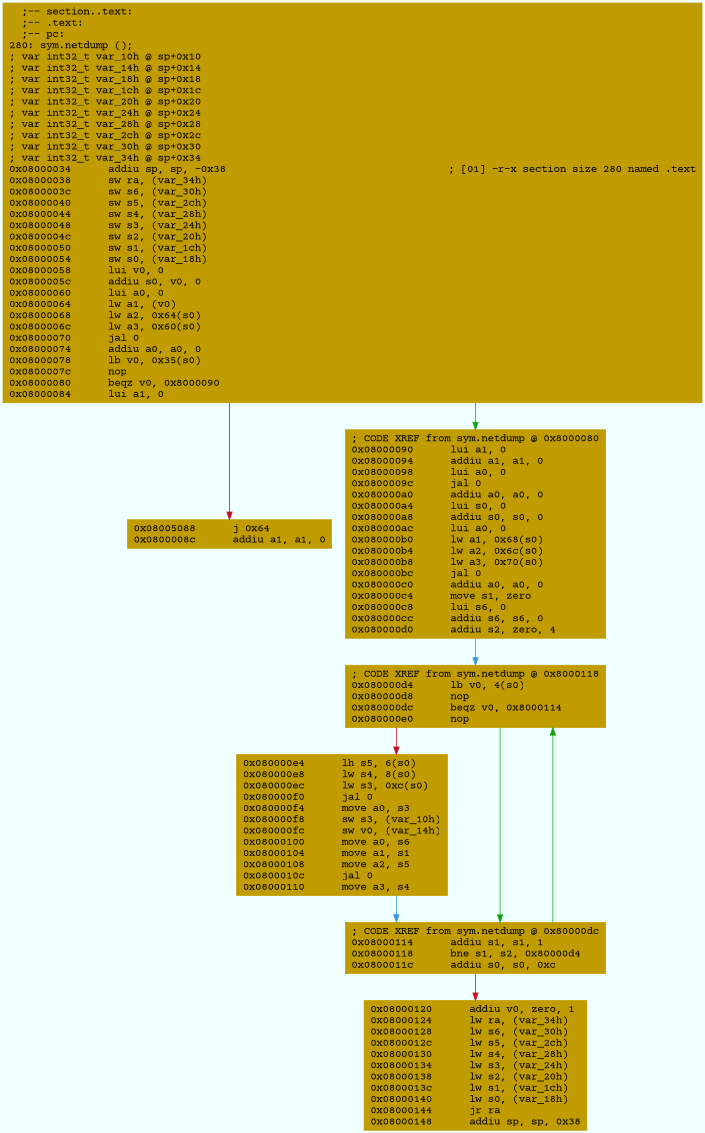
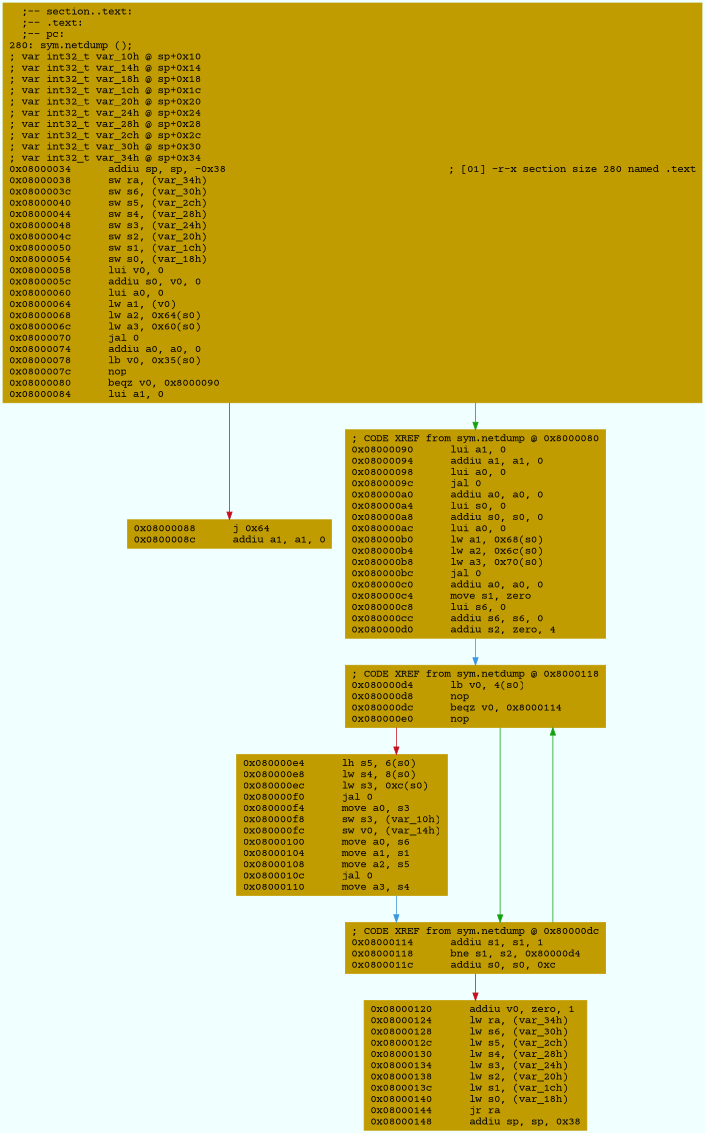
node "0x08005088      j 0x64 0x0800008c      addiu a1, a1, 0": label "0x08005088      j 0x64 0x0800008c      addiu a1, a1, 0" -> "0x08000088      j 0x64 0x0800008c      addiu a1, a1, 0"
